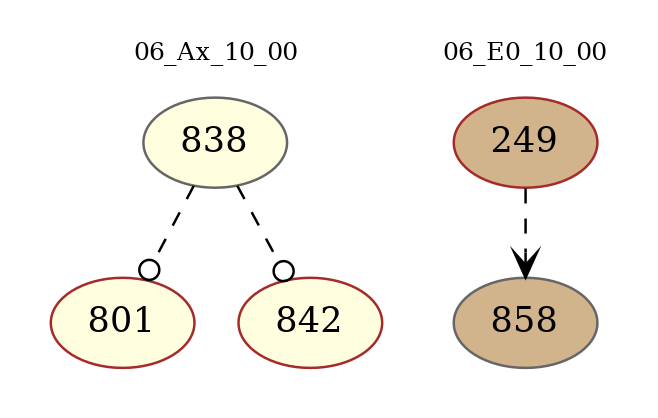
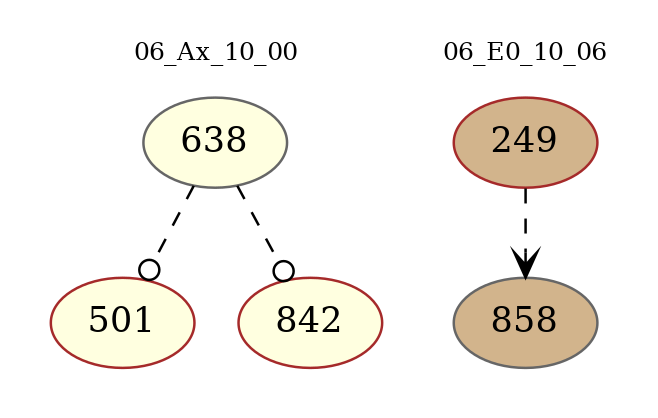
cluster "06_E0_10_00": label "06_E0_10_00" -> "06_E0_10_06"
node "838": label "838" -> "638"
node "801": label "801" -> "501"
